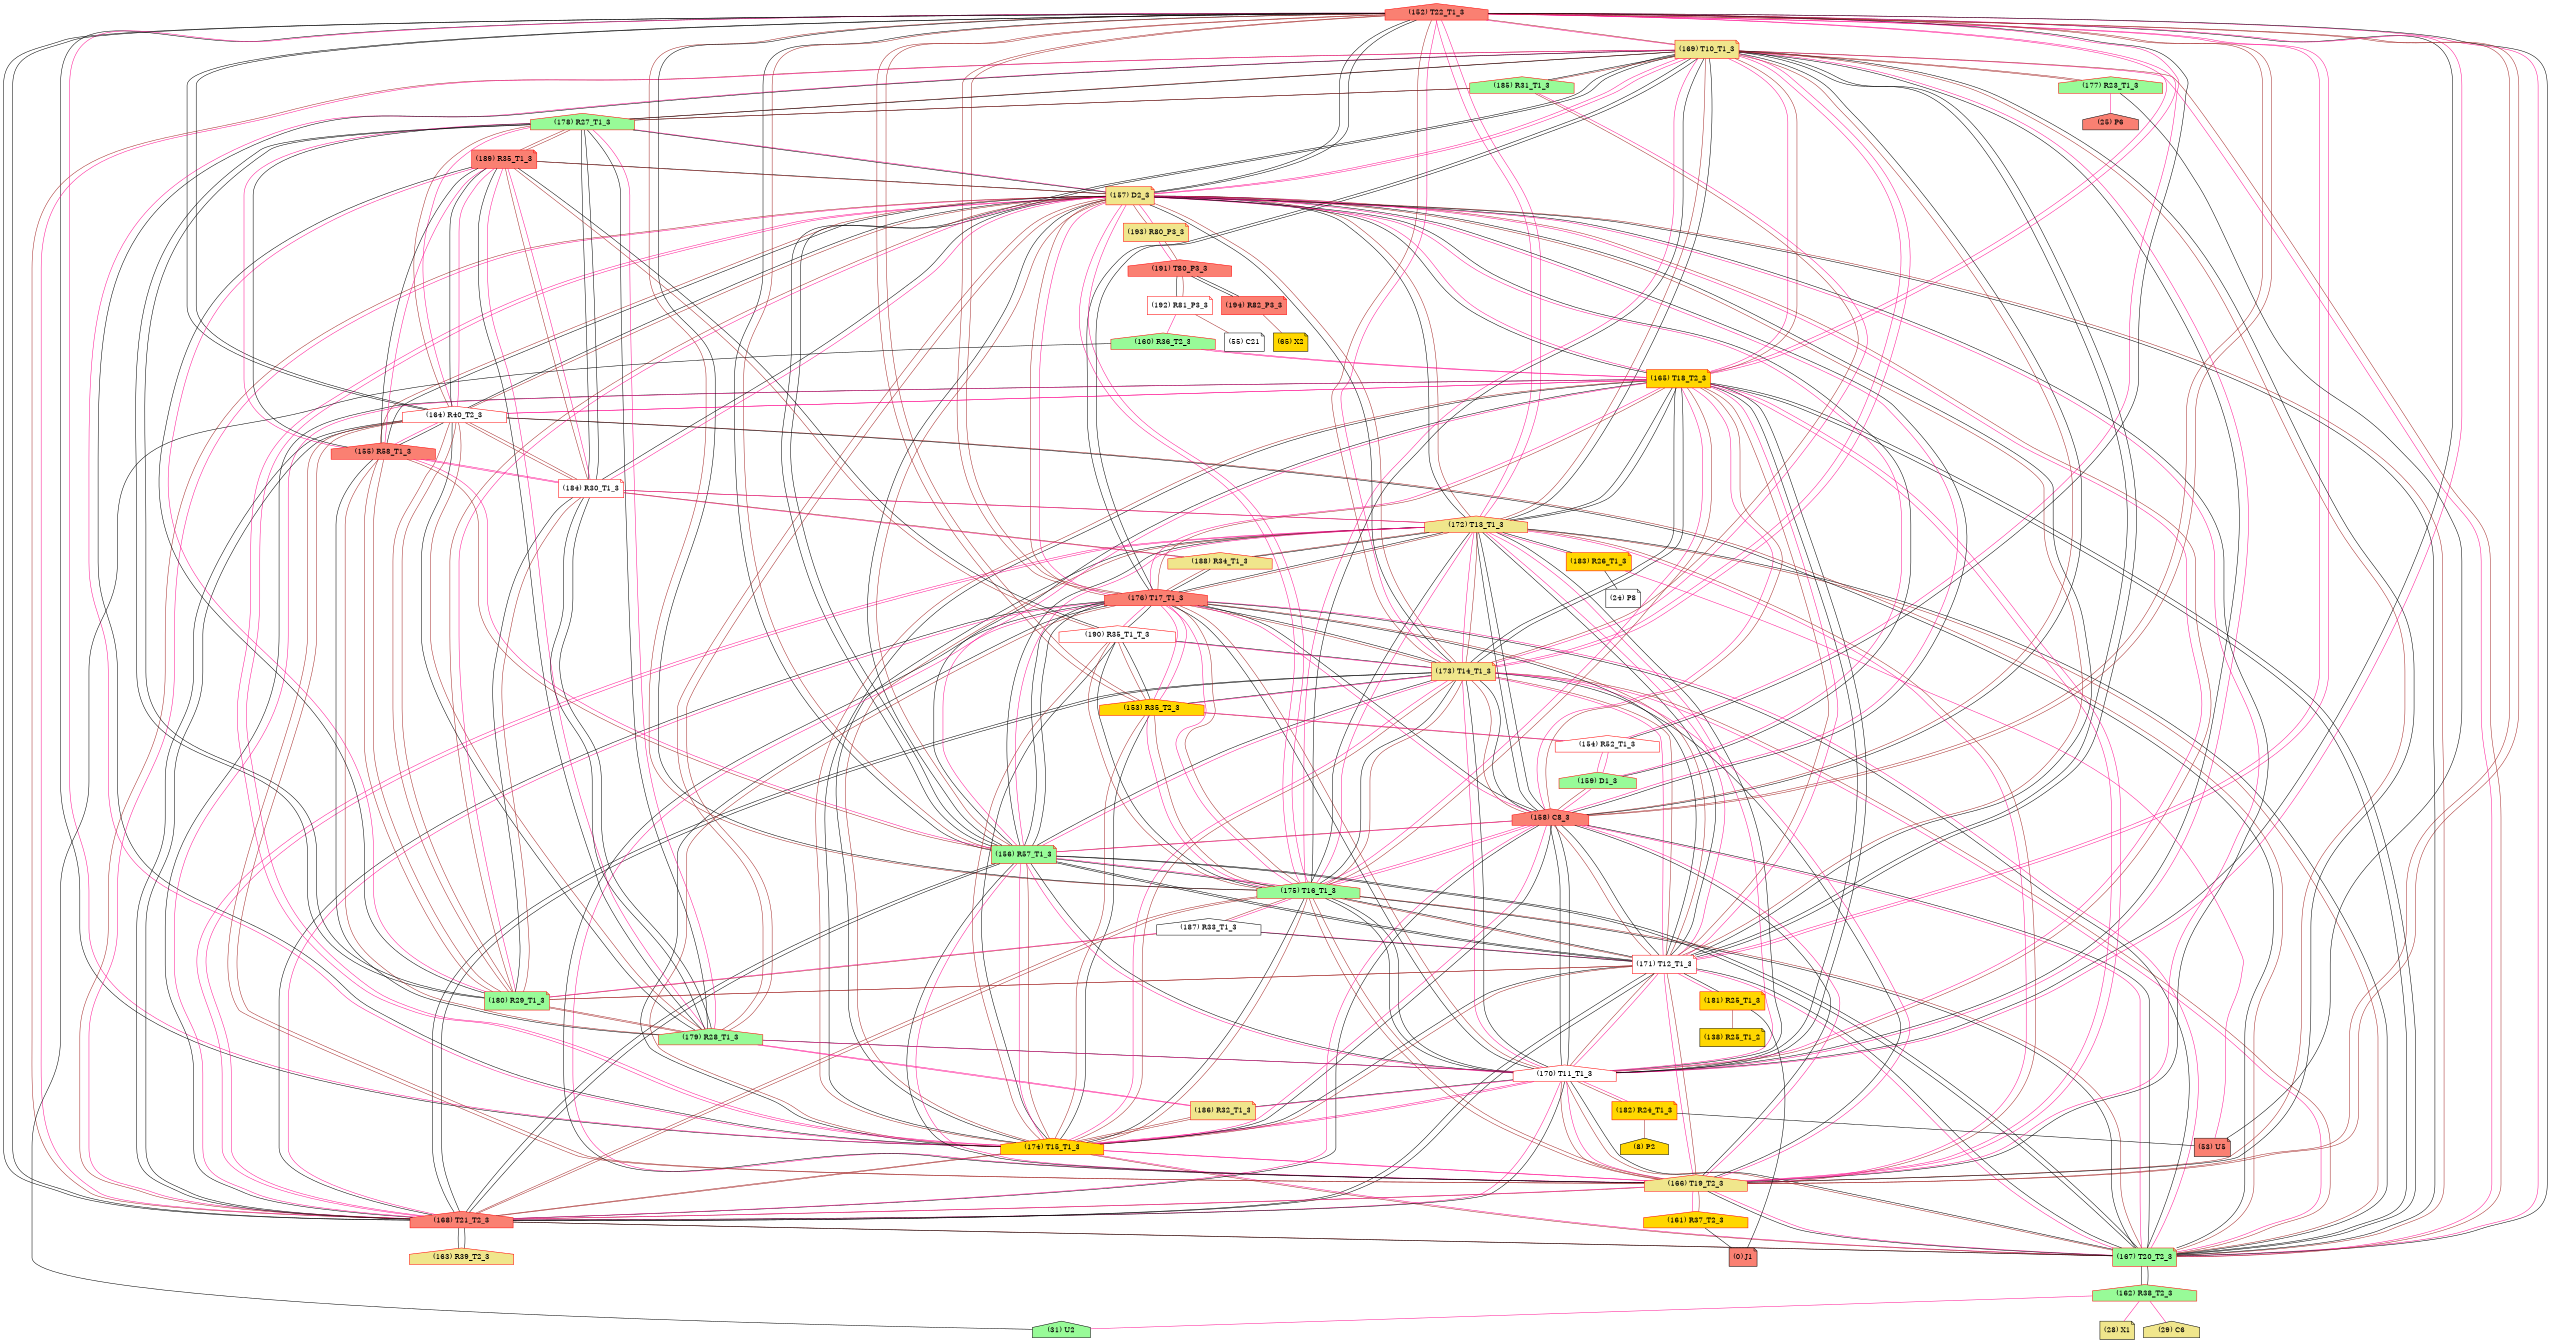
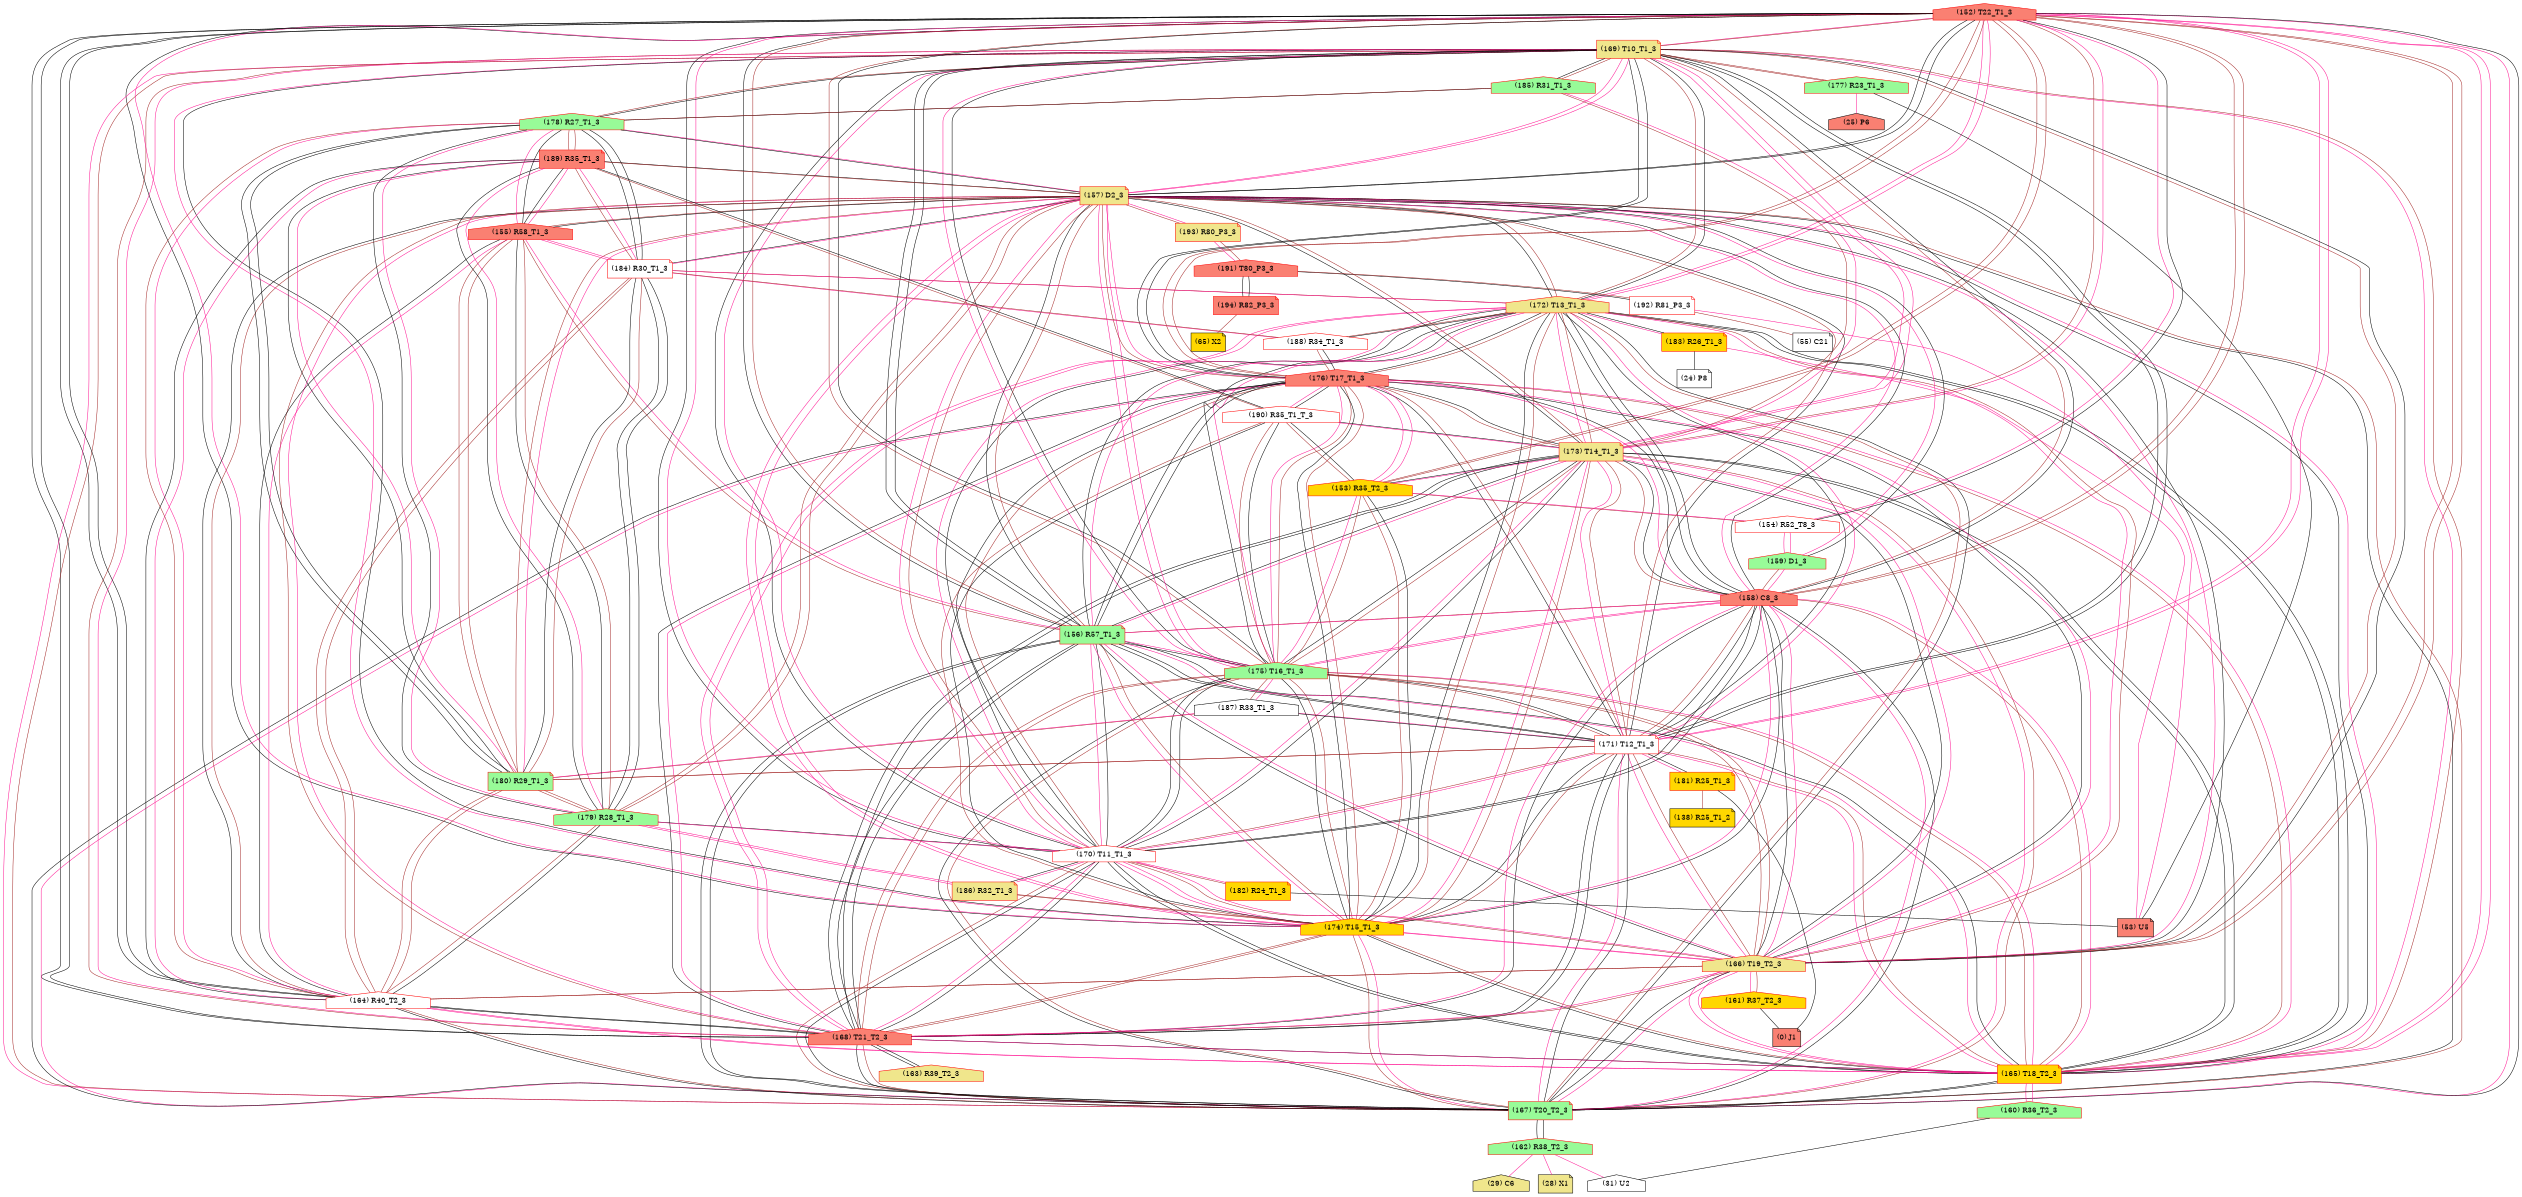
edge "(192) R81_P3_3" -- "(160) R36_T2_3": now "(192) R81_P3_3" -- "(53) U5"
node "(188) R34_T1_3": fillcolor khaki -> white
node "(154) R52_T1_3": label "(154) R52_T1_3" -> "(154) R52_T8_3"
node "(8) P2": removed
node "(31) U2": fillcolor palegreen -> white
